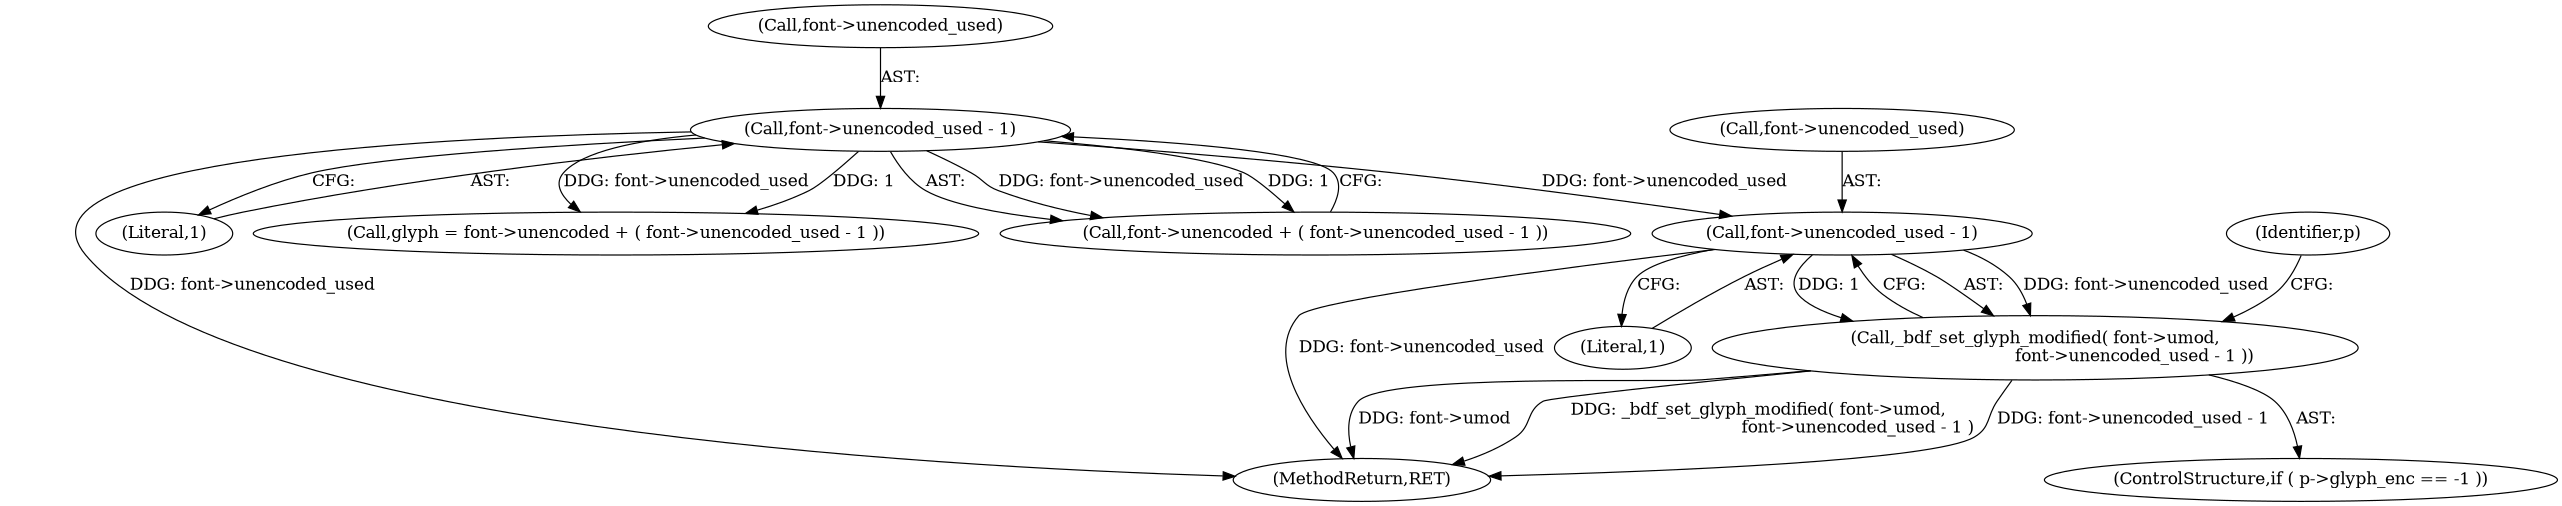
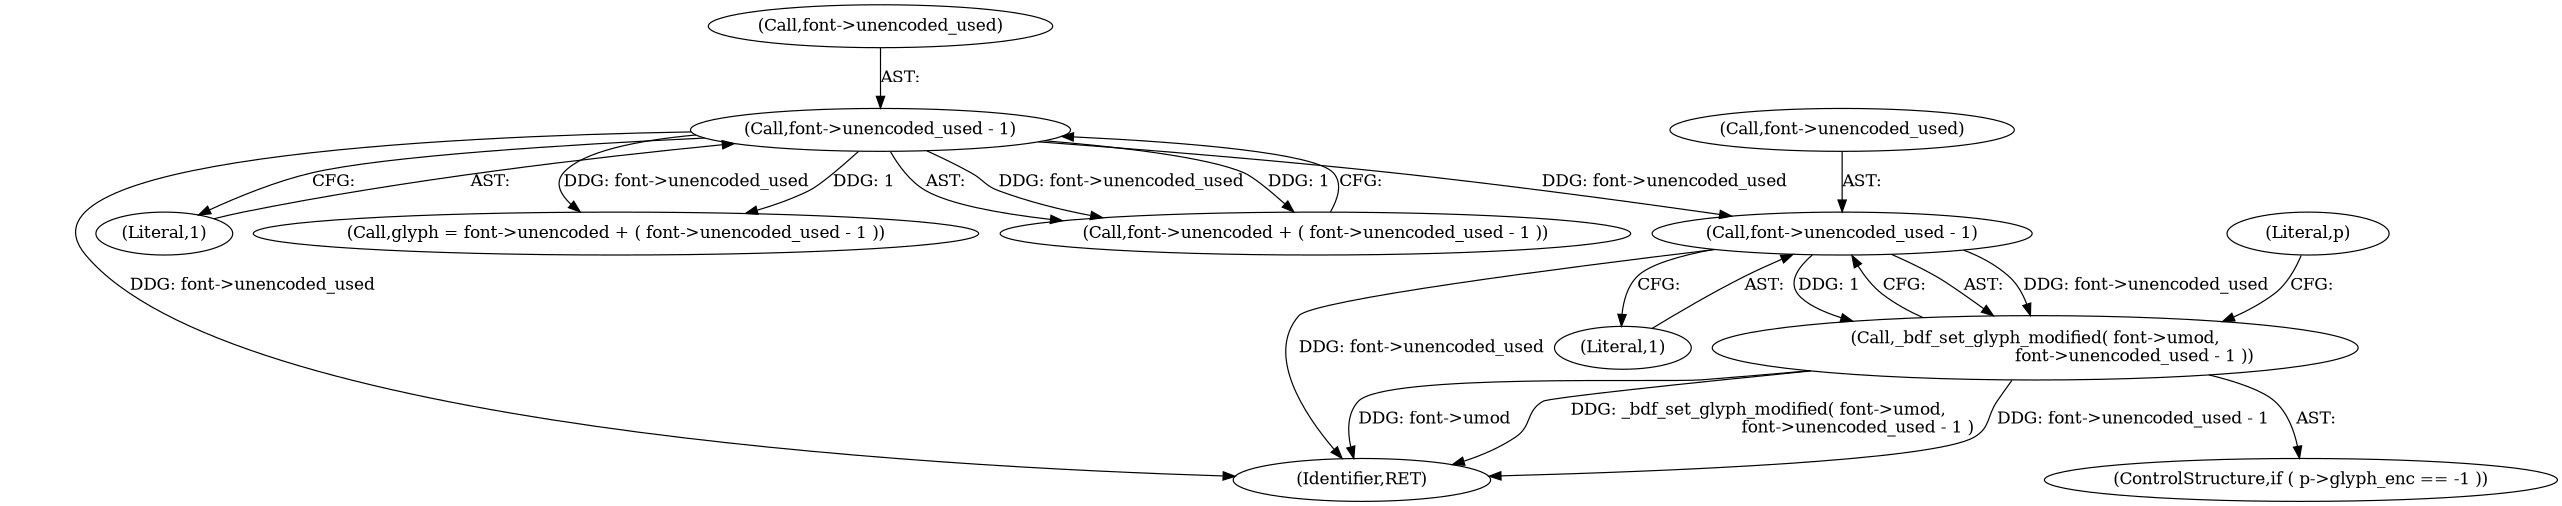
node "(Identifier,p)": label "(Identifier,p)" -> "(Literal,p)"
node "(MethodReturn,RET)": label "(MethodReturn,RET)" -> "(Identifier,RET)"
